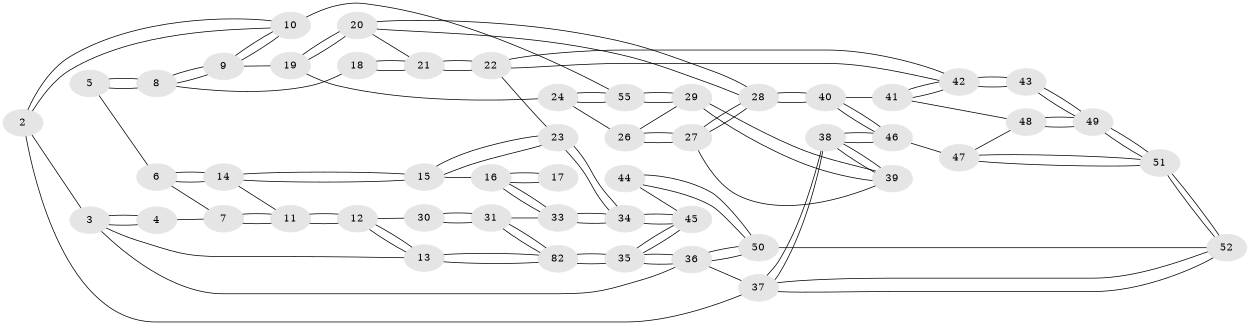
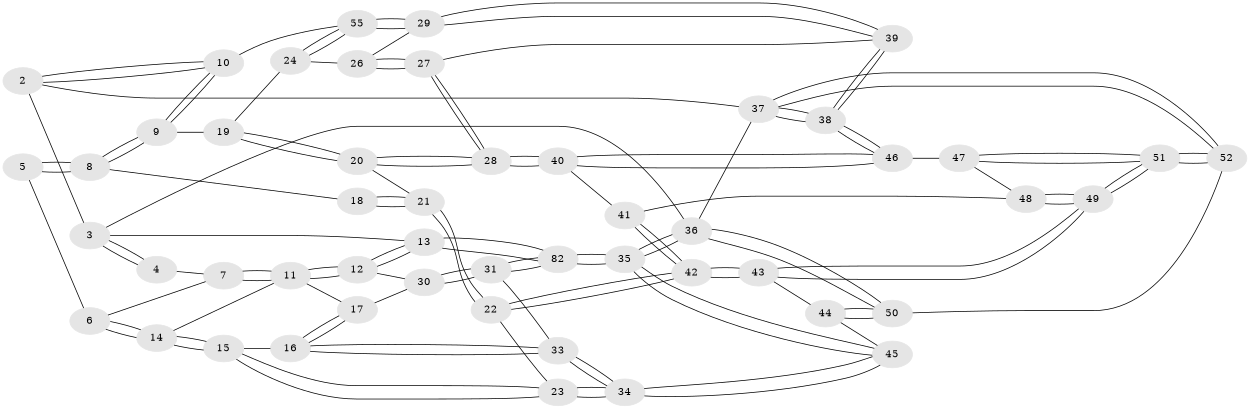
edge "11" -- "17": added
edge "43" -- "44": added
edge "30" -- "17": added
